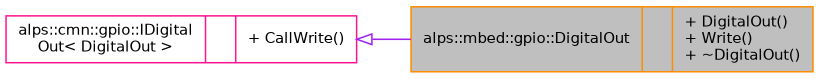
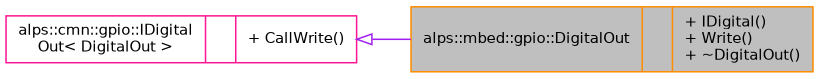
node "alps::mbed::gpio::DigitalOut": text "+ DigitalOut()" -> "+ IDigital()"
